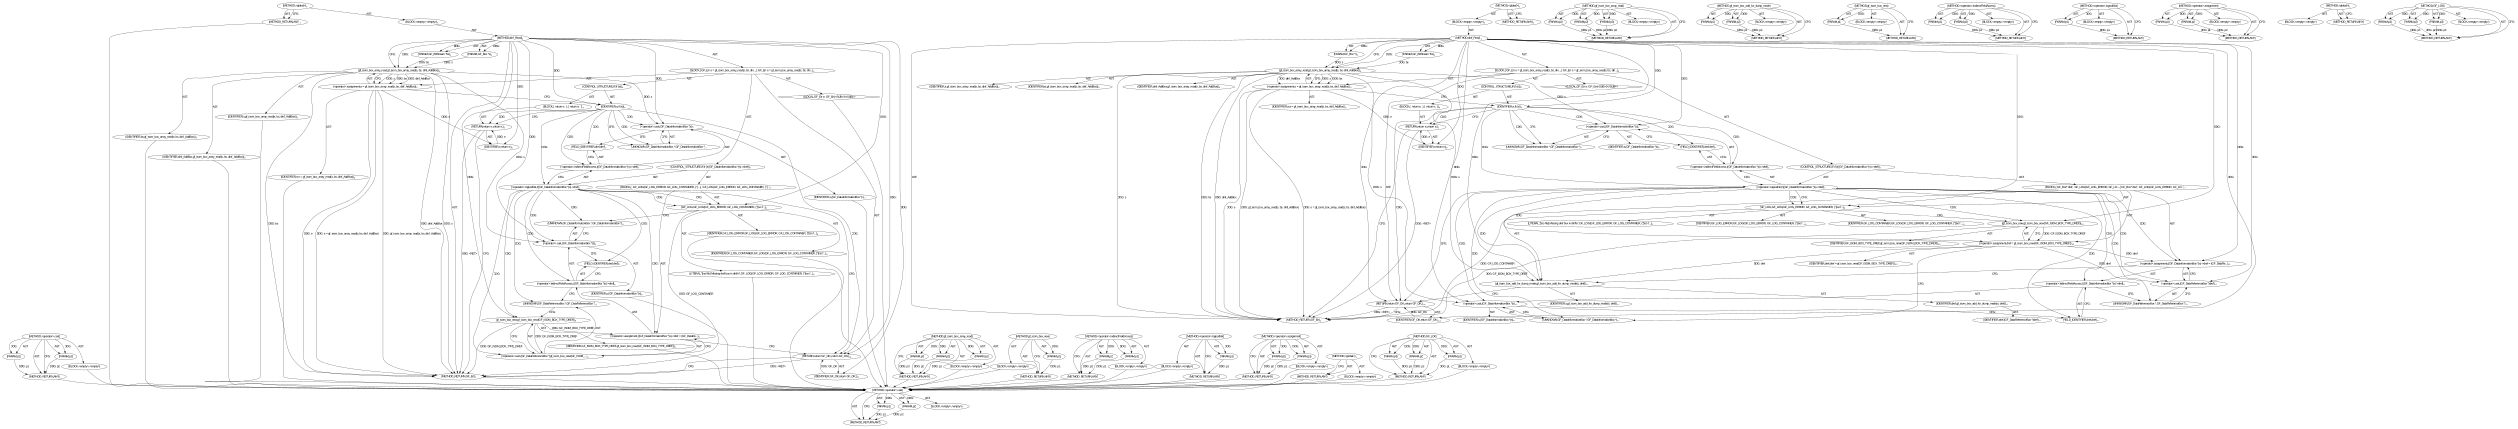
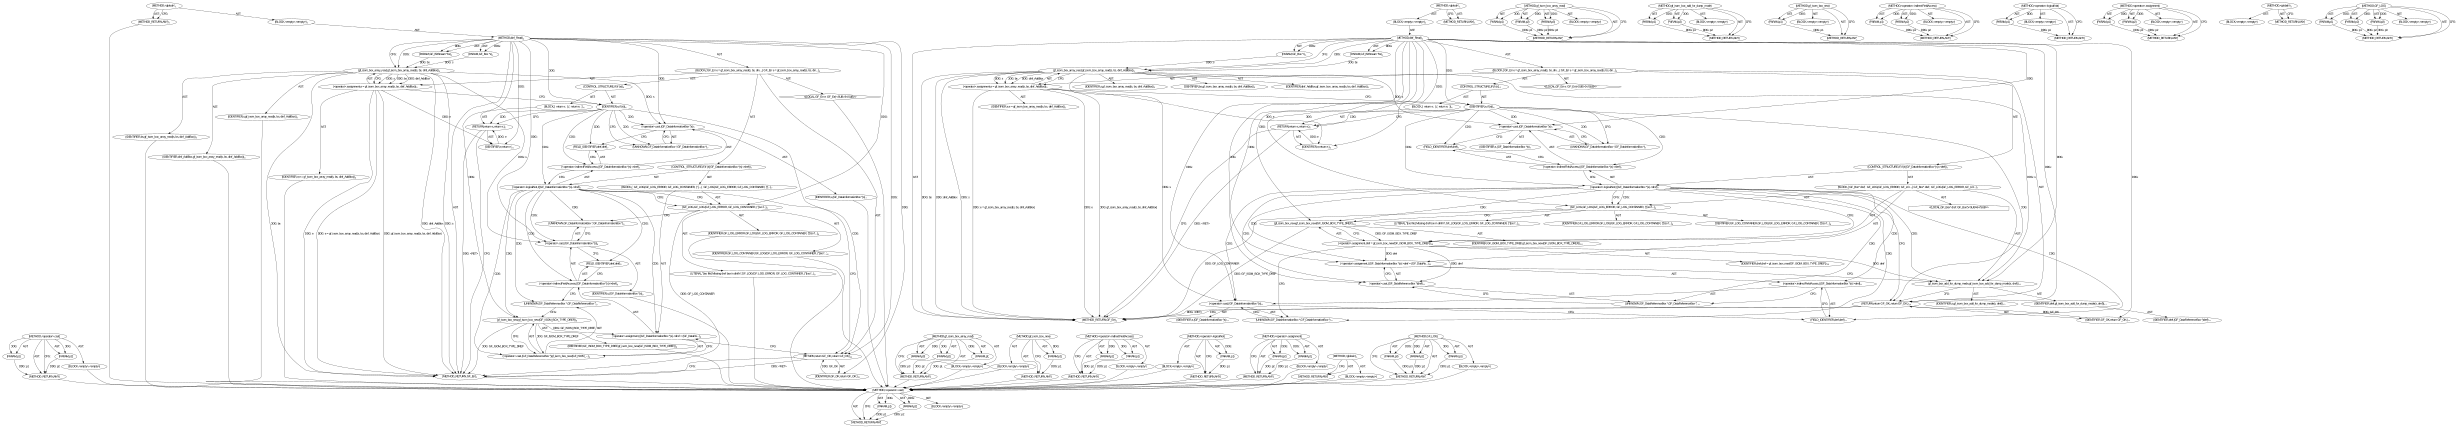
node "<(LOCAL,GF_Box* dref: GF_Box*)<SUB>8</SUB>>": added
